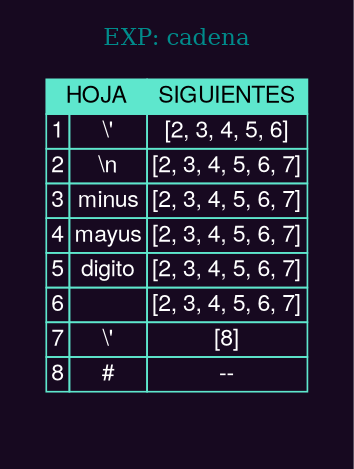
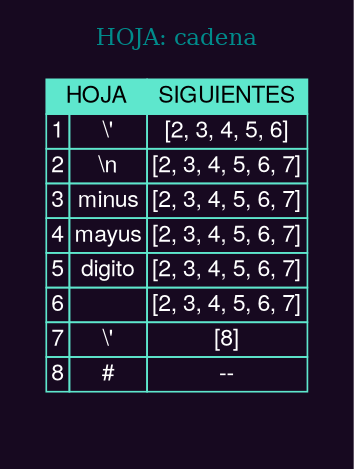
cluster "EXP: cadena": label "EXP: cadena" -> "HOJA: cadena"
